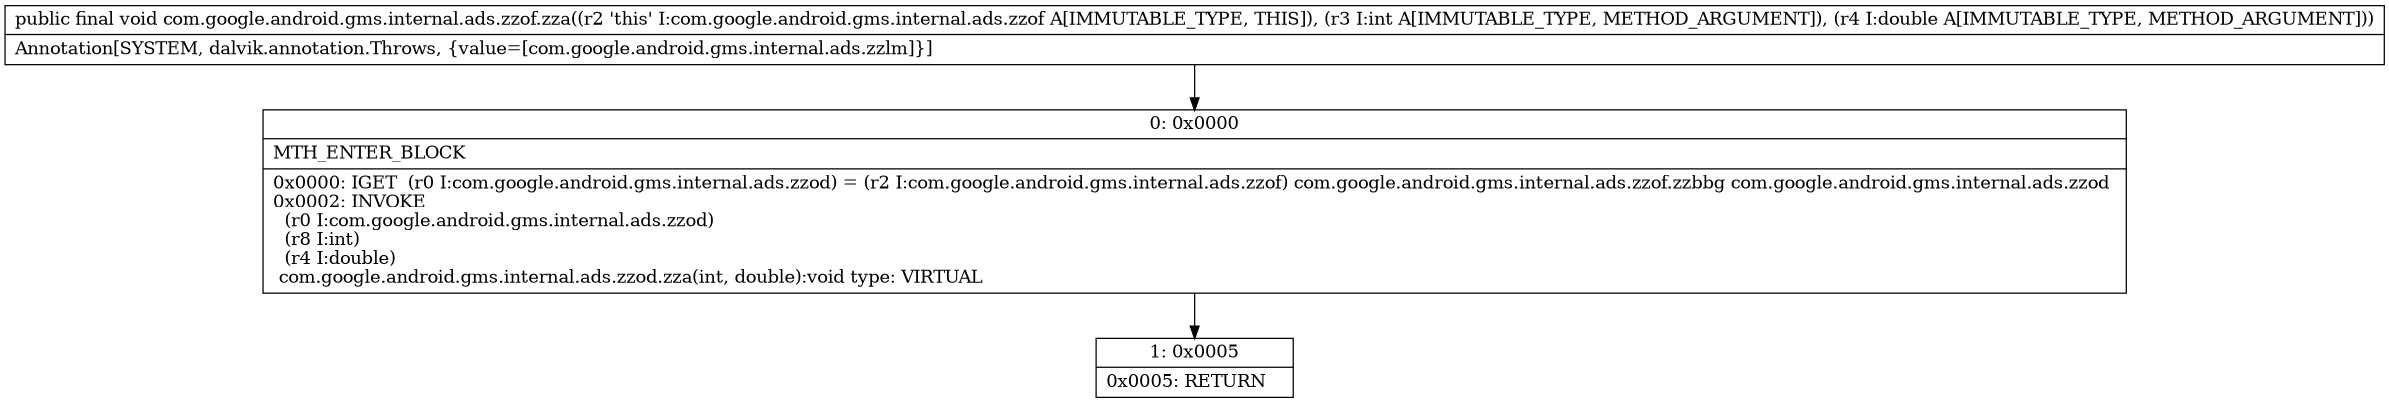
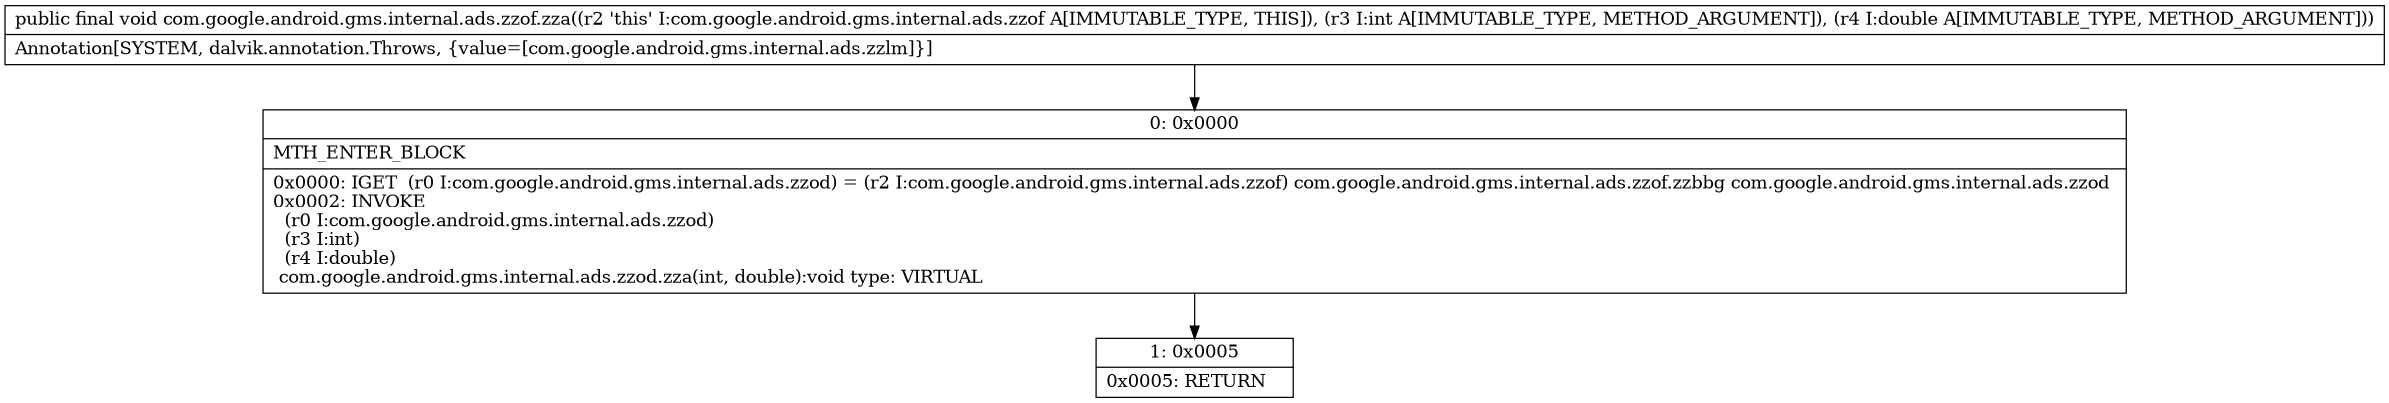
node "0: 0x0000": text "(r8 I:int)" -> "(r3 I:int)"
